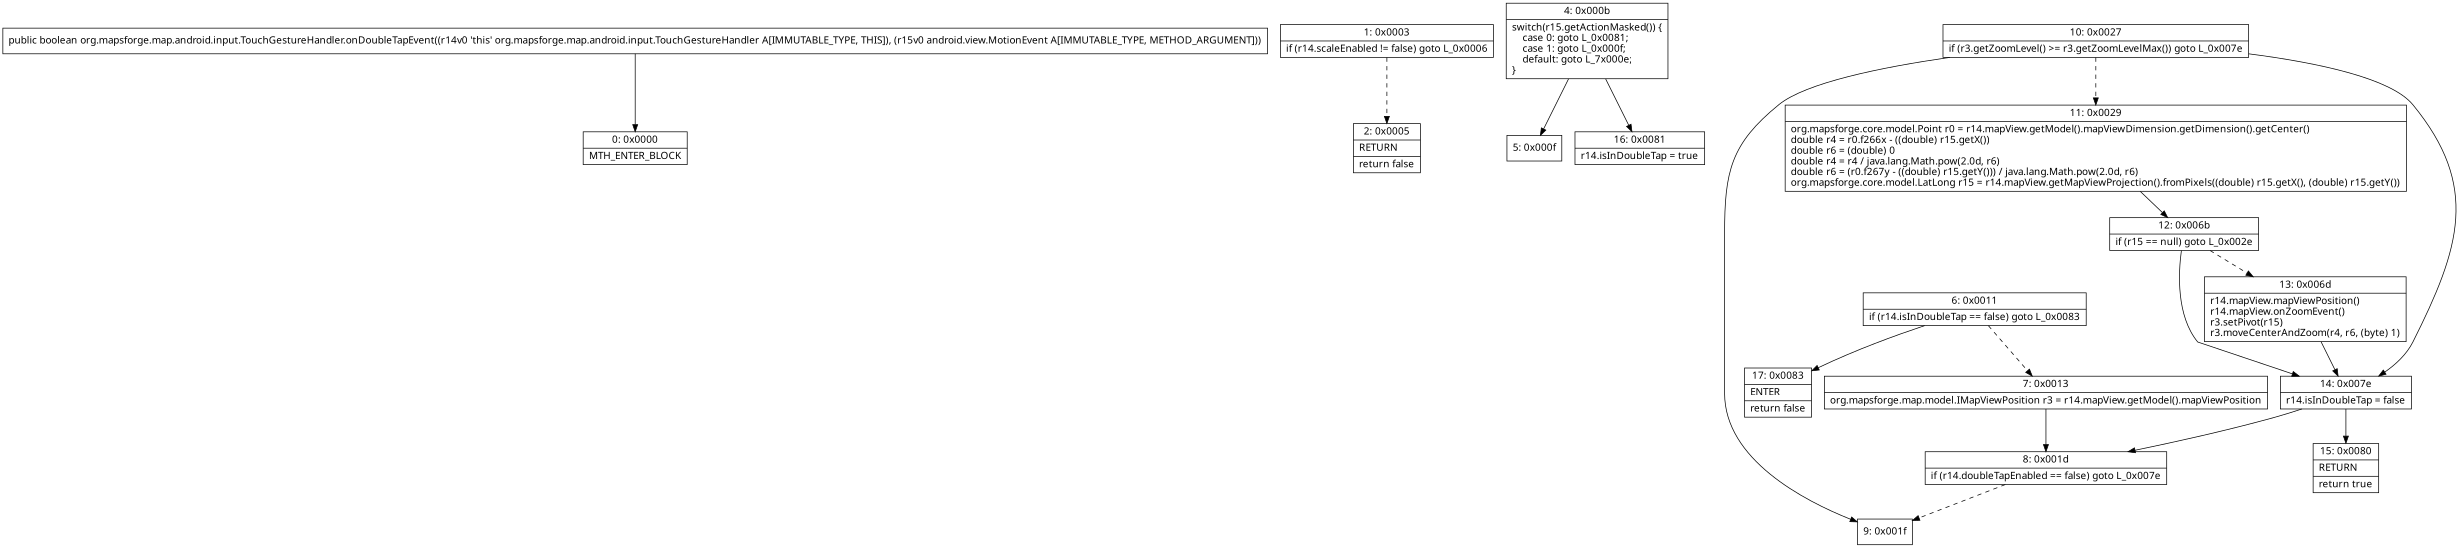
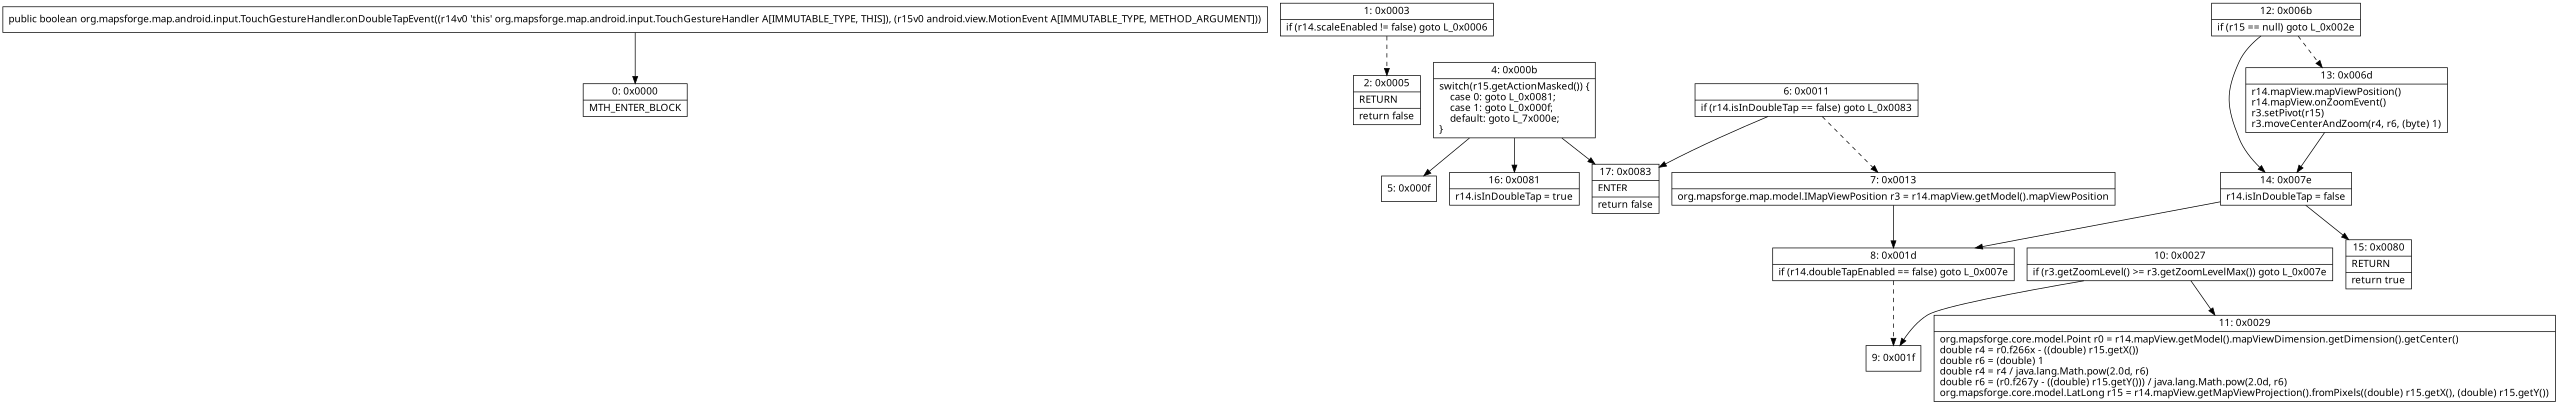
edge "10: 0x0027" -> "11: 0x0029": style dashed -> solid
edge "4: 0x000b" -> "17: 0x0083": added
node "11: 0x0029": text "double r6 = (double) 0" -> "double r6 = (double) 1"
edge "10: 0x0027" -> "14: 0x007e": removed
edge "11: 0x0029" -> "12: 0x006b": removed
